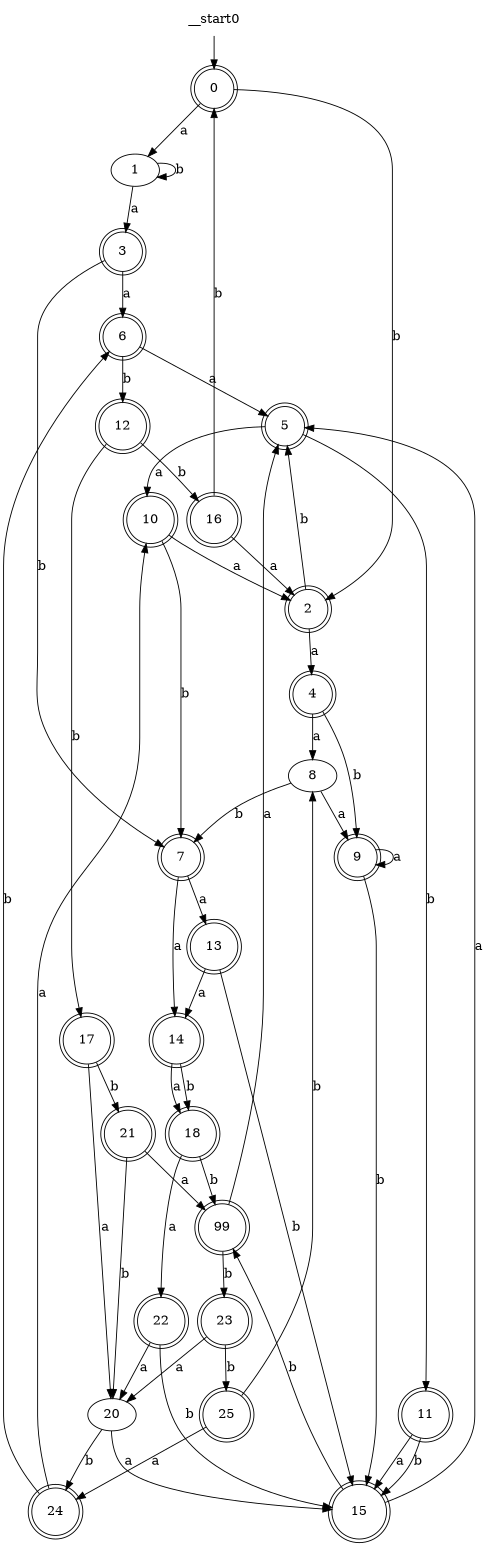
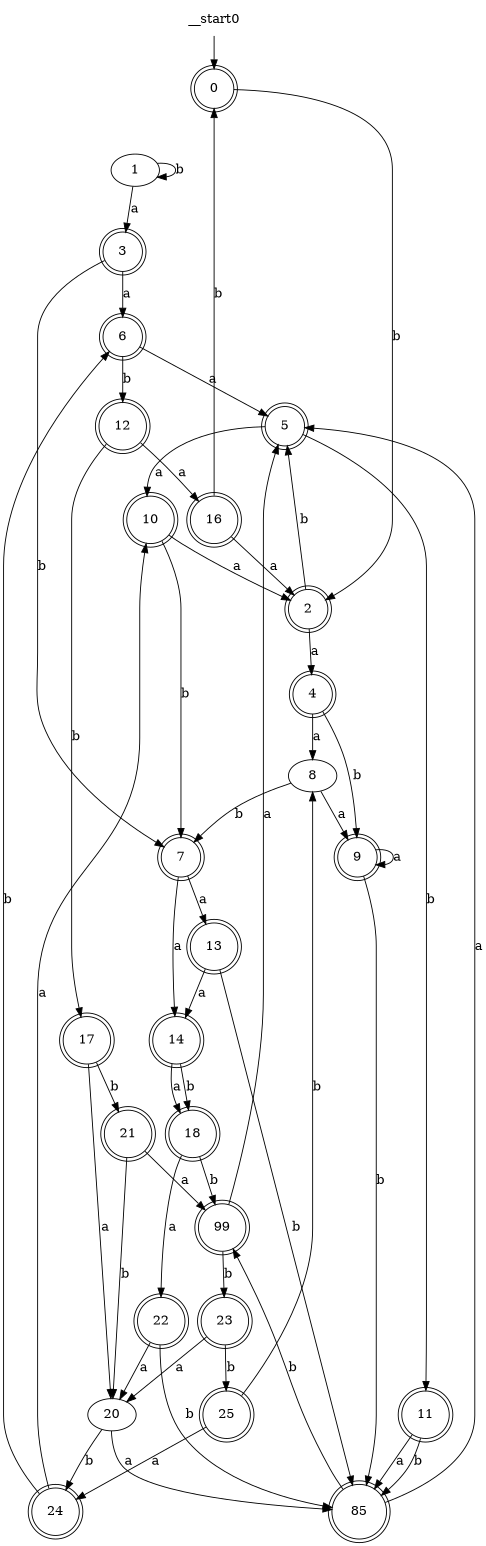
edge "0" -> "1": removed, label "a"
edge "12" -> "16": label "b" -> "a"
node "15": label "15" -> "85"
